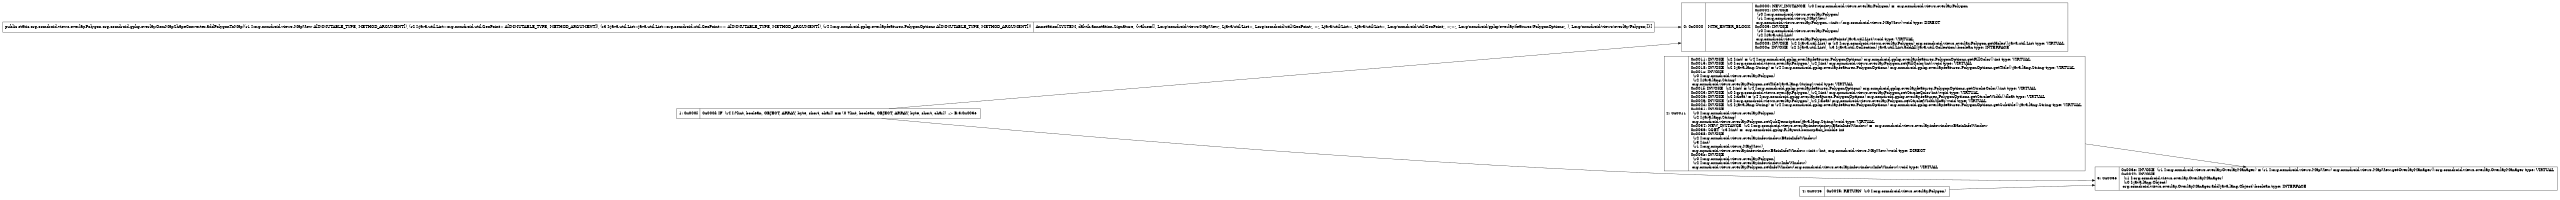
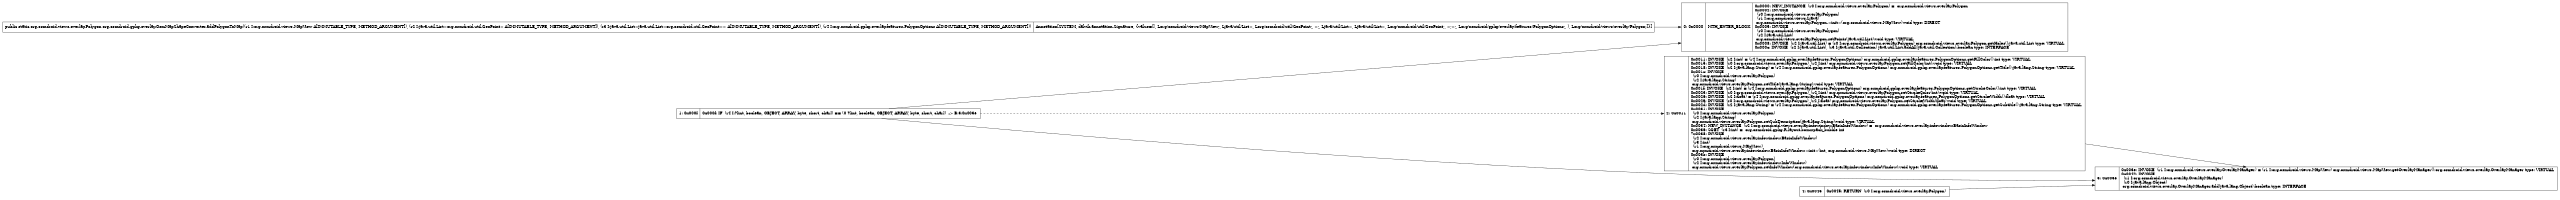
node "0: 0x0000": text "(r1 I:org.osmdroid.views.MapView)" -> "(r1 I:org.osmdroid.views.Ljava)"
edge "1: 0x000f" -> "2: 0x0011": added
node "2: 0x0011": text "0x0038: INVOKE" -> "7x0038: INVOKE"
